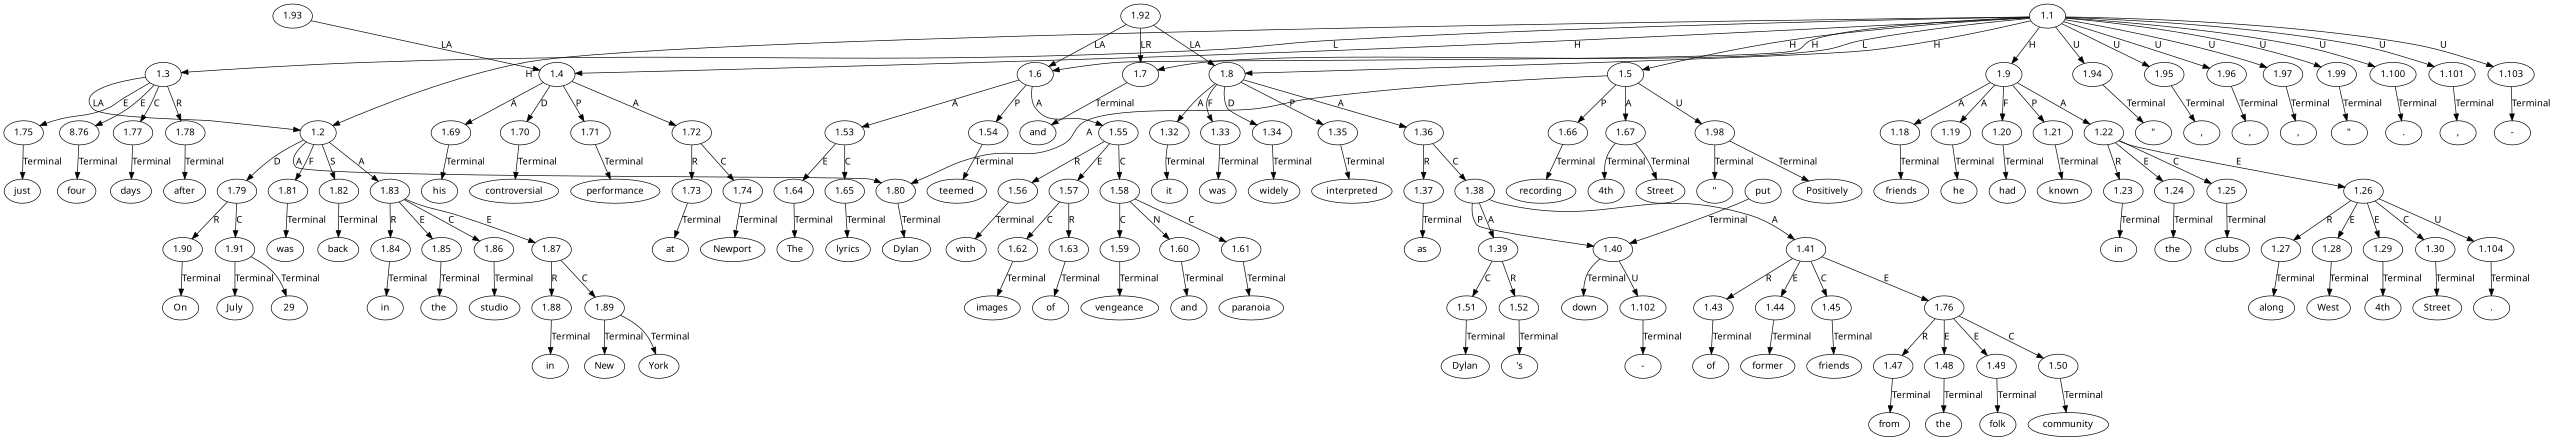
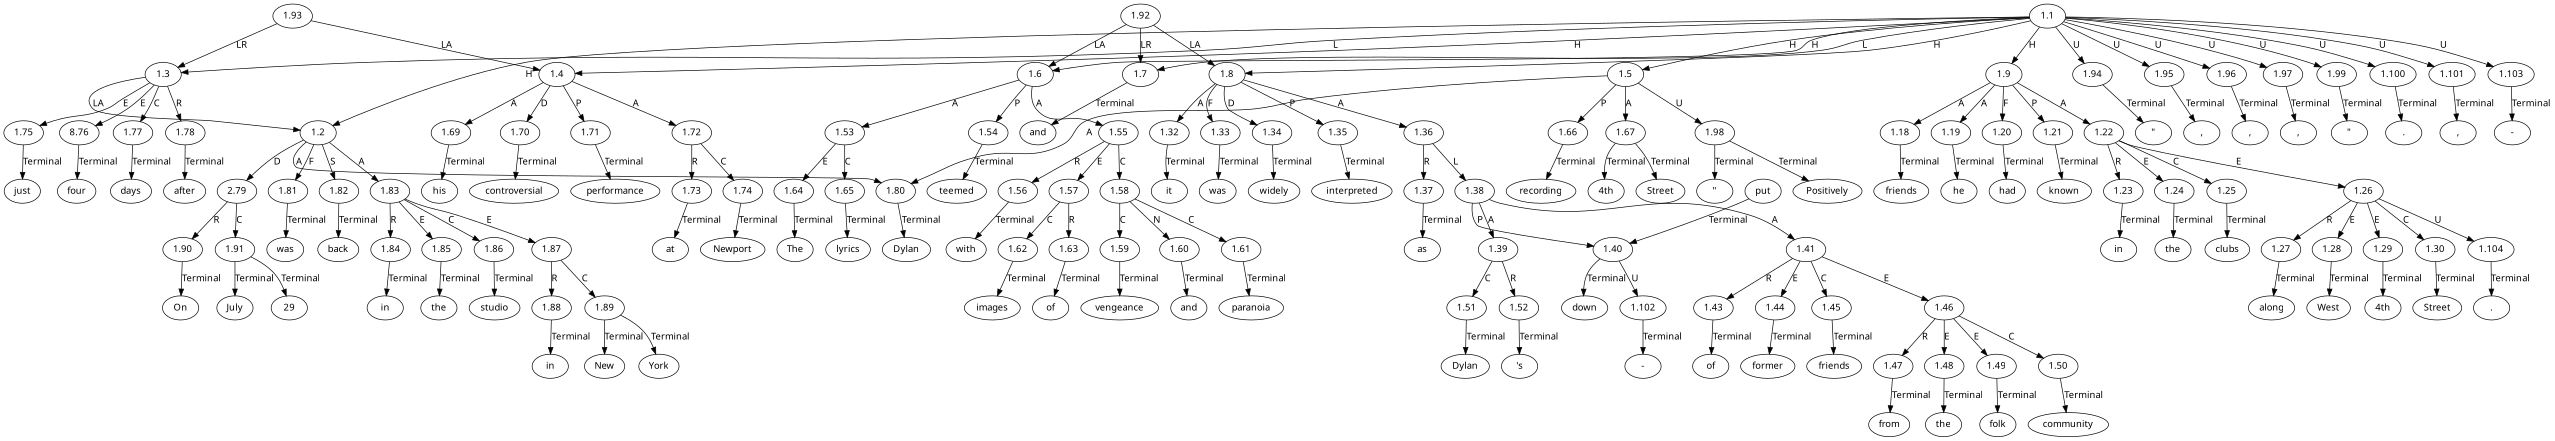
edge "1.93" -> "1.3": added, label "LR"
edge "1.36" -> "1.38": label "C" -> "L"
node "1.79": label "1.79" -> "2.79"
node "1.76": label "1.76" -> "1.46"
